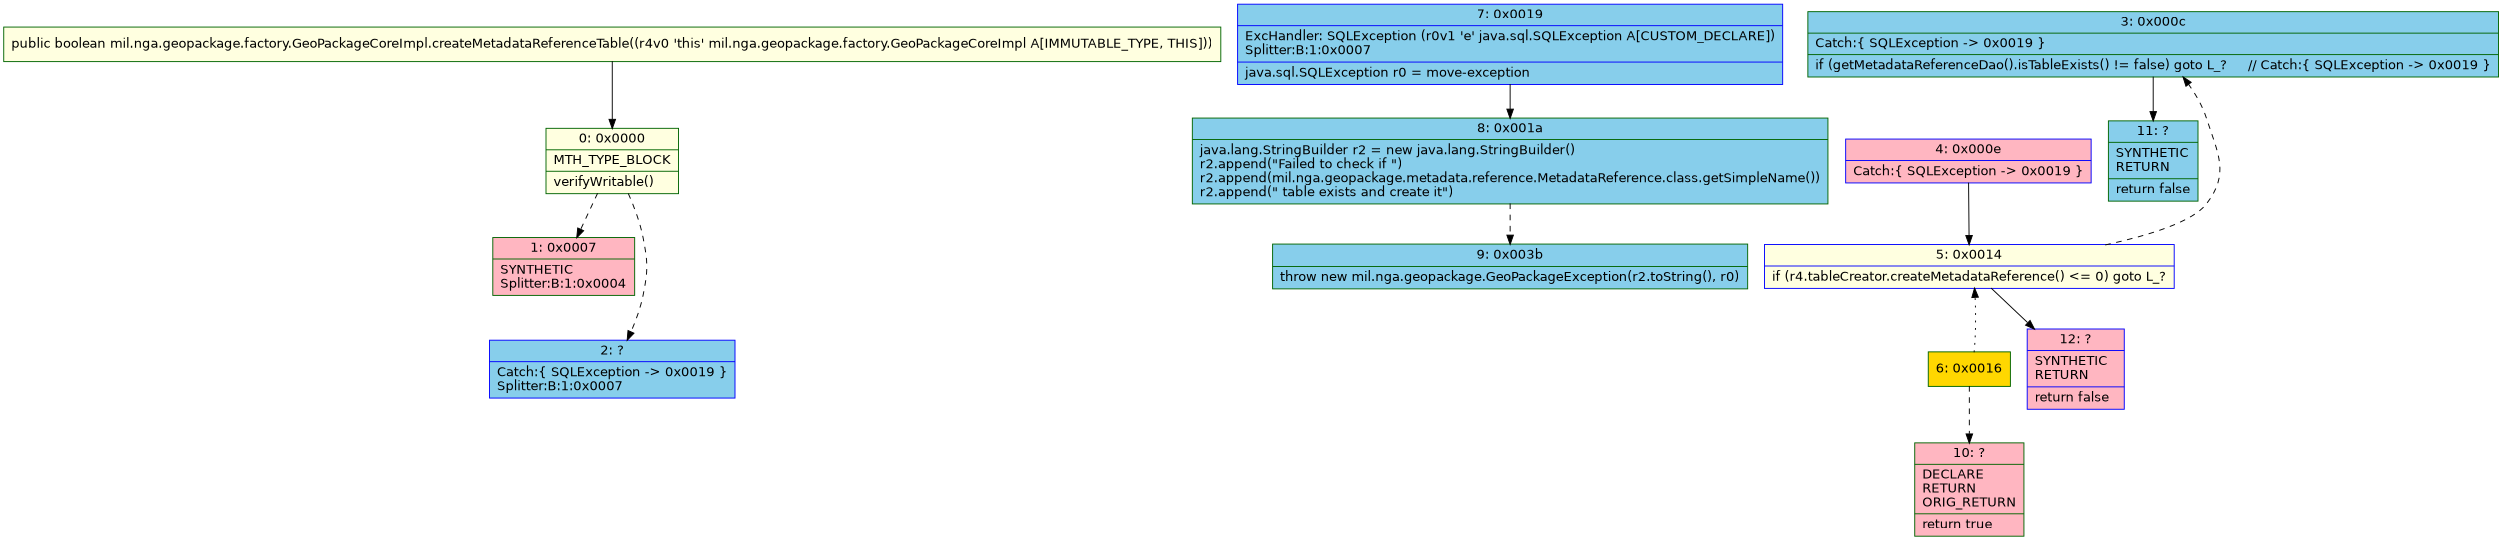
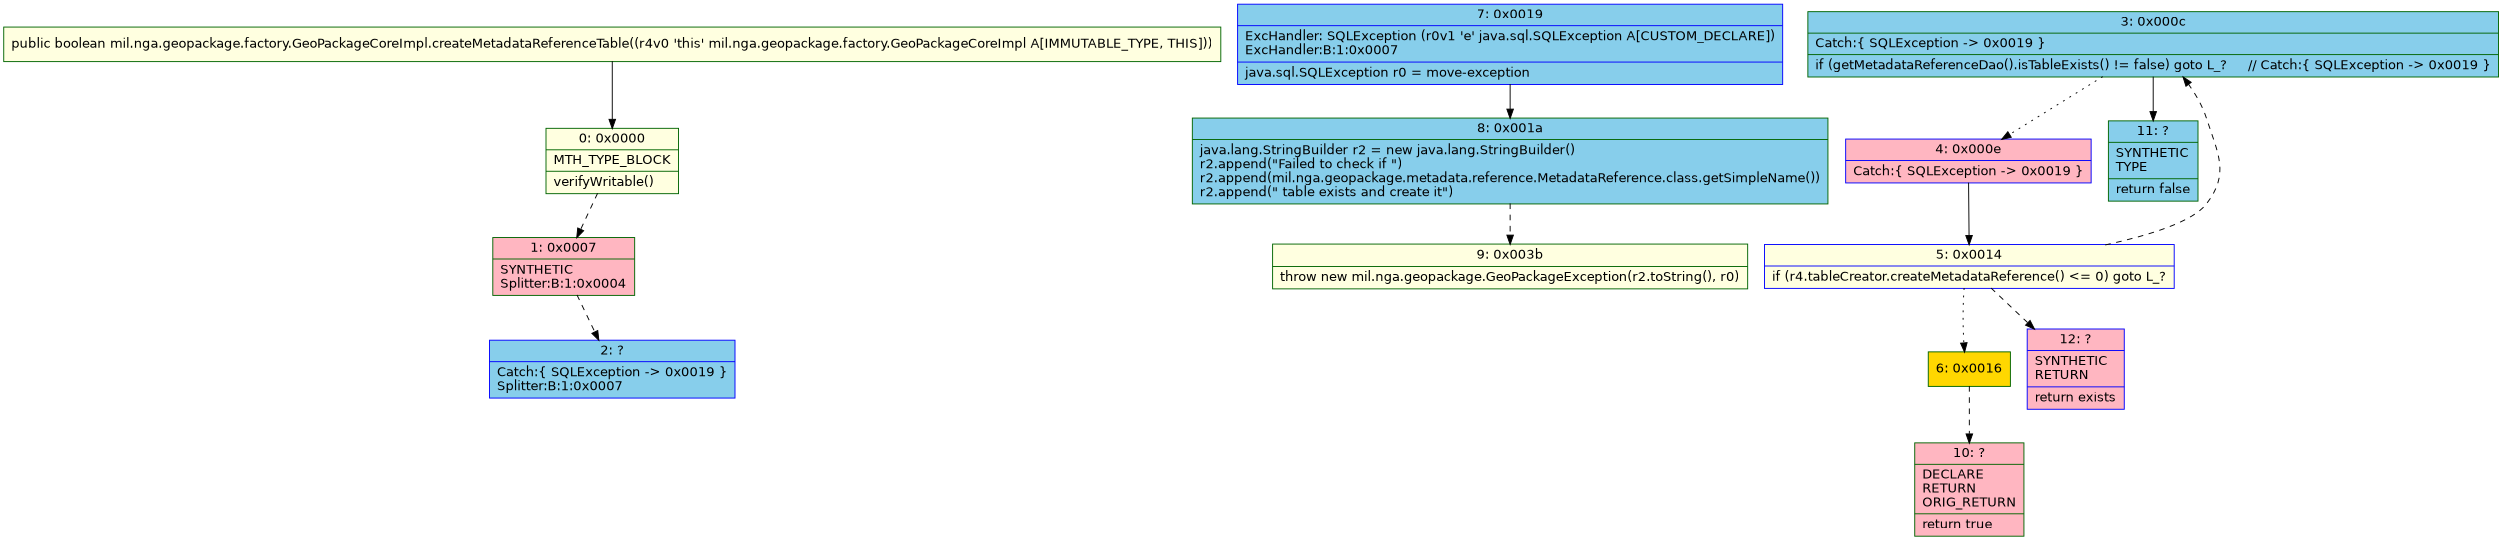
node "7: 0x0019": text "Splitter:B:1:0x0007" -> "ExcHandler:B:1:0x0007"
edge "3: 0x000c" -> "4: 0x000e": added
node "11: ?": text "RETURN" -> "TYPE"
edge "0: 0x0000" -> "2: ?": now "1: 0x0007" -> "2: ?"
node "9: 0x003b": fillcolor skyblue -> lightyellow
edge "5: 0x0014" -> "12: ?": style solid -> dashed
edge "6: 0x0016" -> "5: 0x0014": reversed
node "12: ?": text "return false" -> "return exists"
